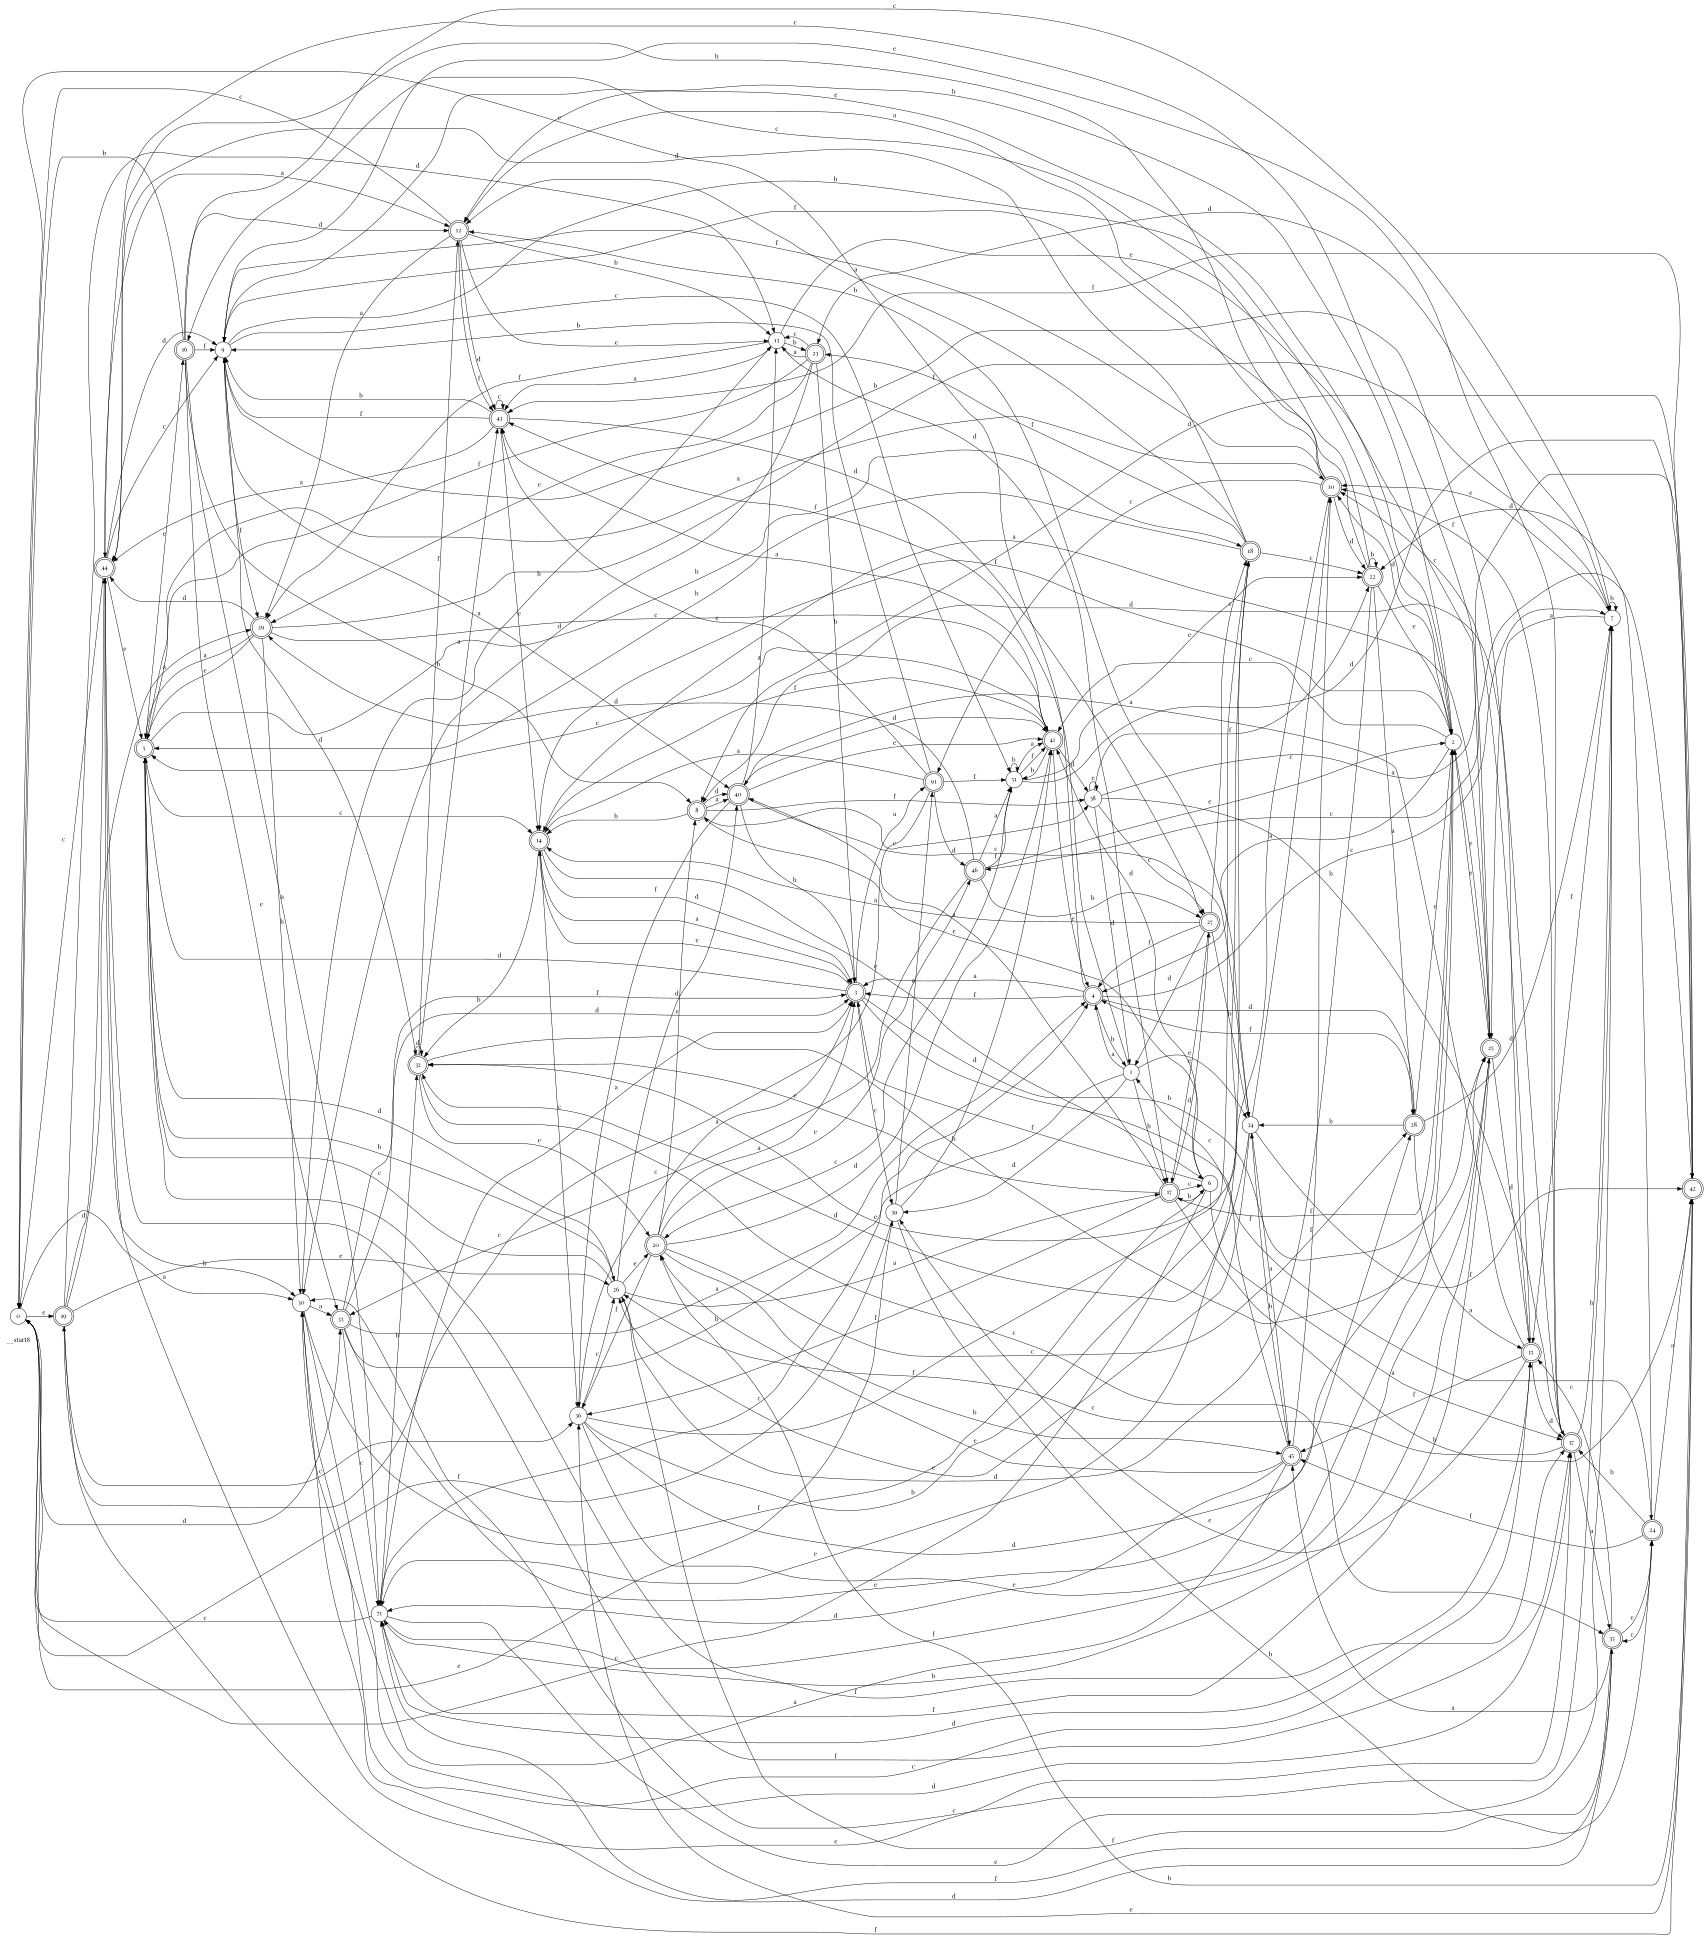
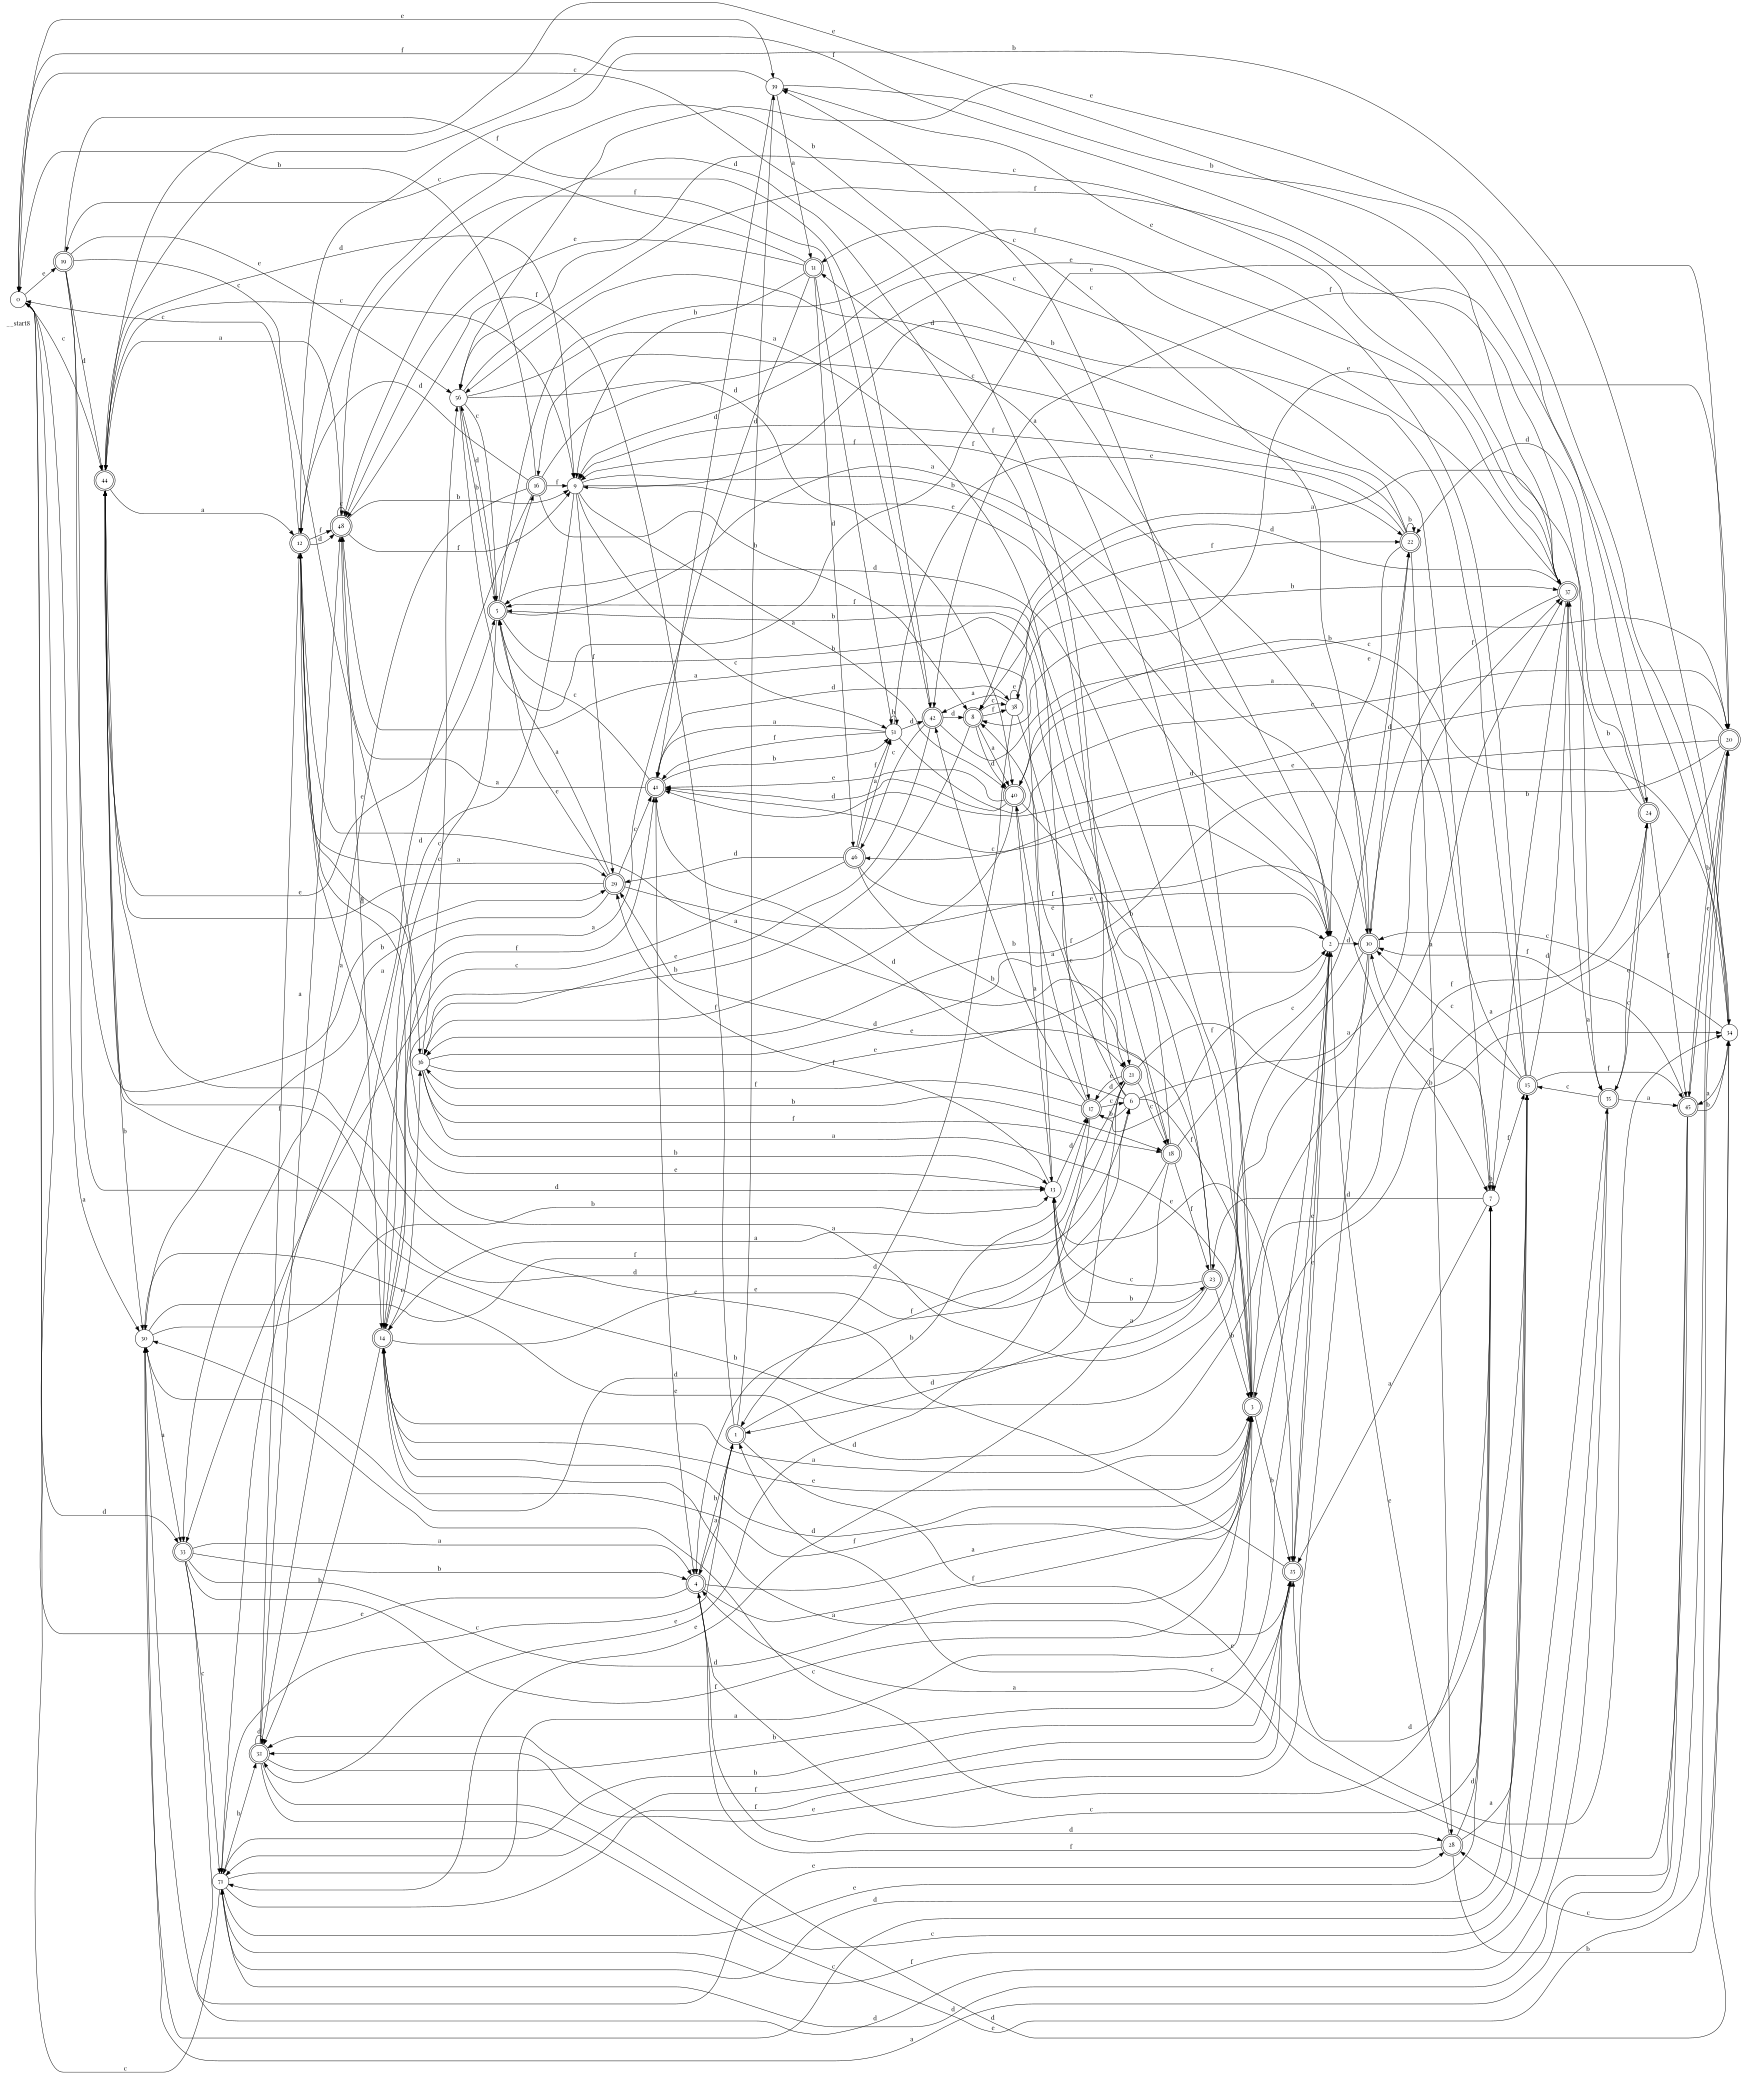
node "43": label "43" -> "48"
node "91": label "91" -> "31"
node "27": label "27" -> "21"
edge "44" -> "0": reversed
node "1": shape circle -> doublecircle
edge "25" -> "15": reversed
node "26": label "26" -> "56"
edge "24" -> "42": now "24" -> "8"
